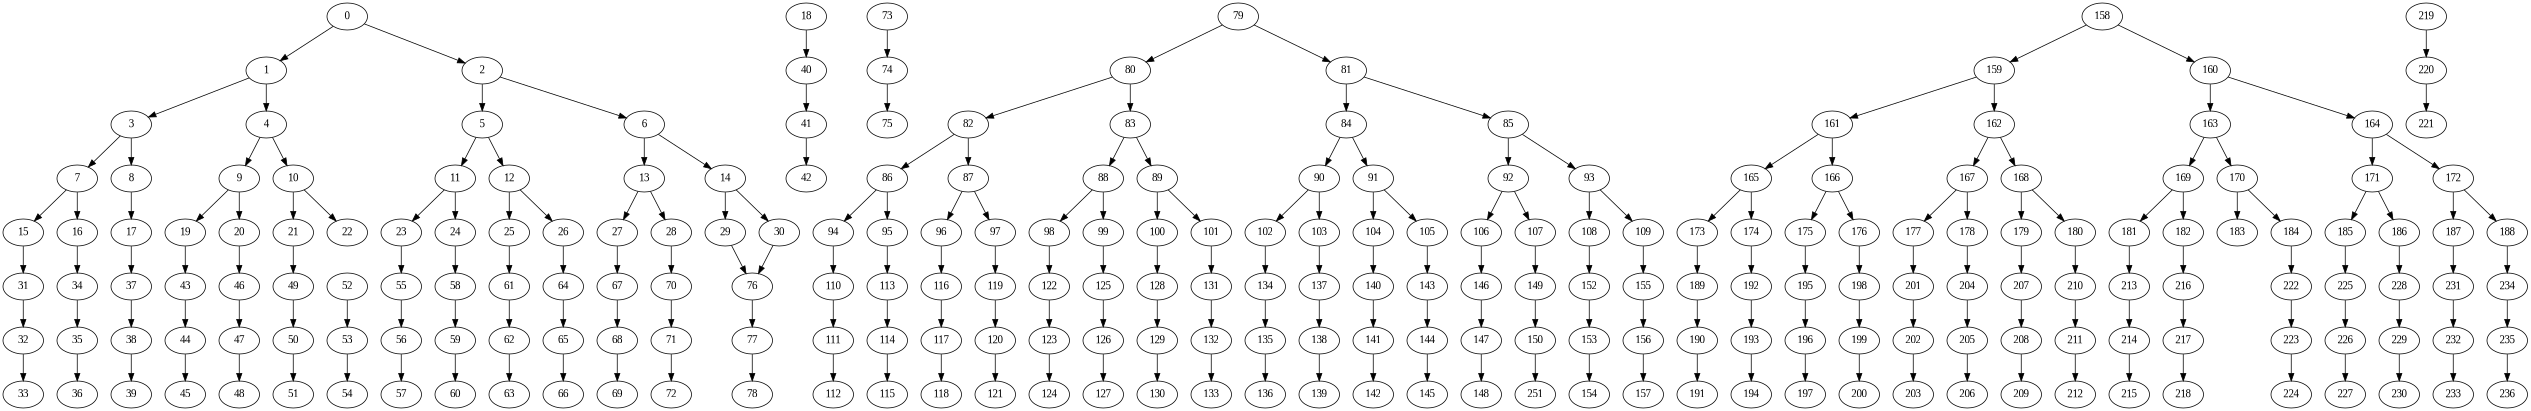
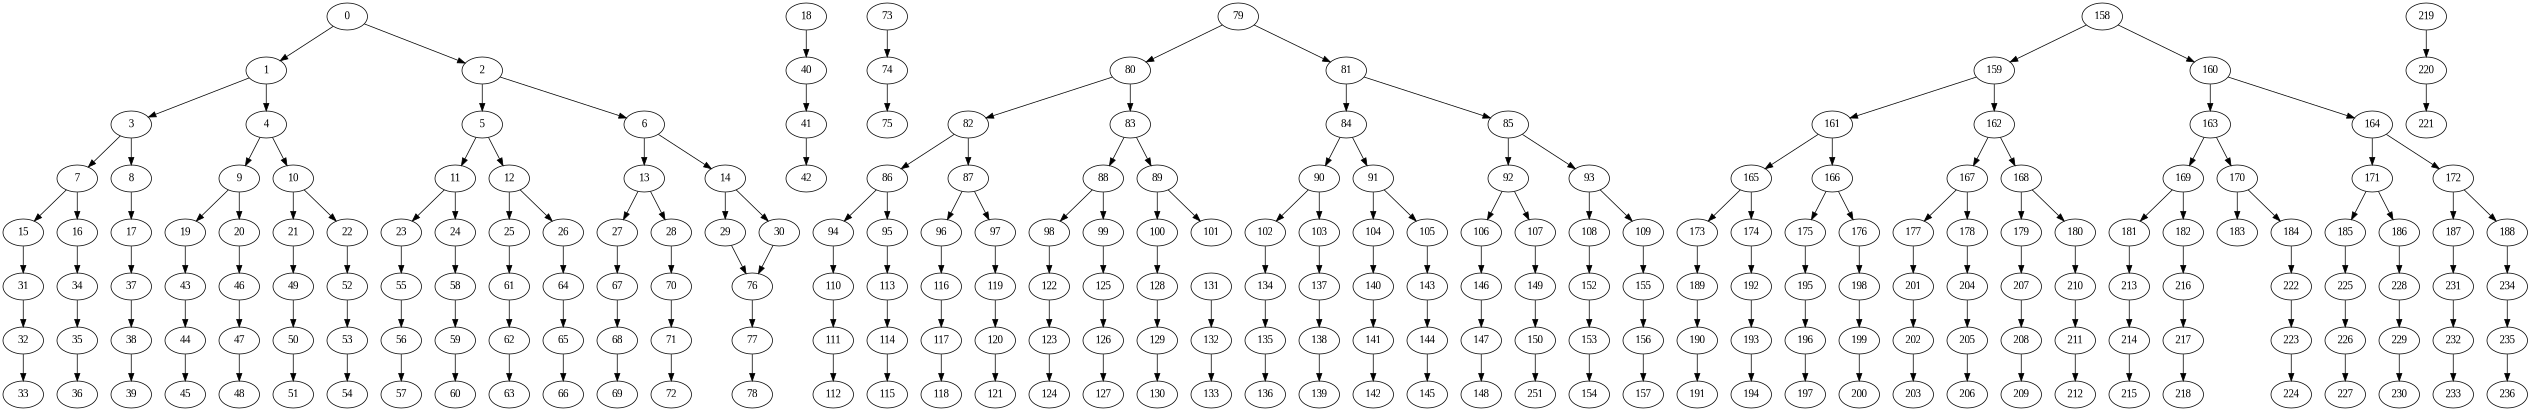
edge "22" -> "52": added
edge "101" -> "131": removed
